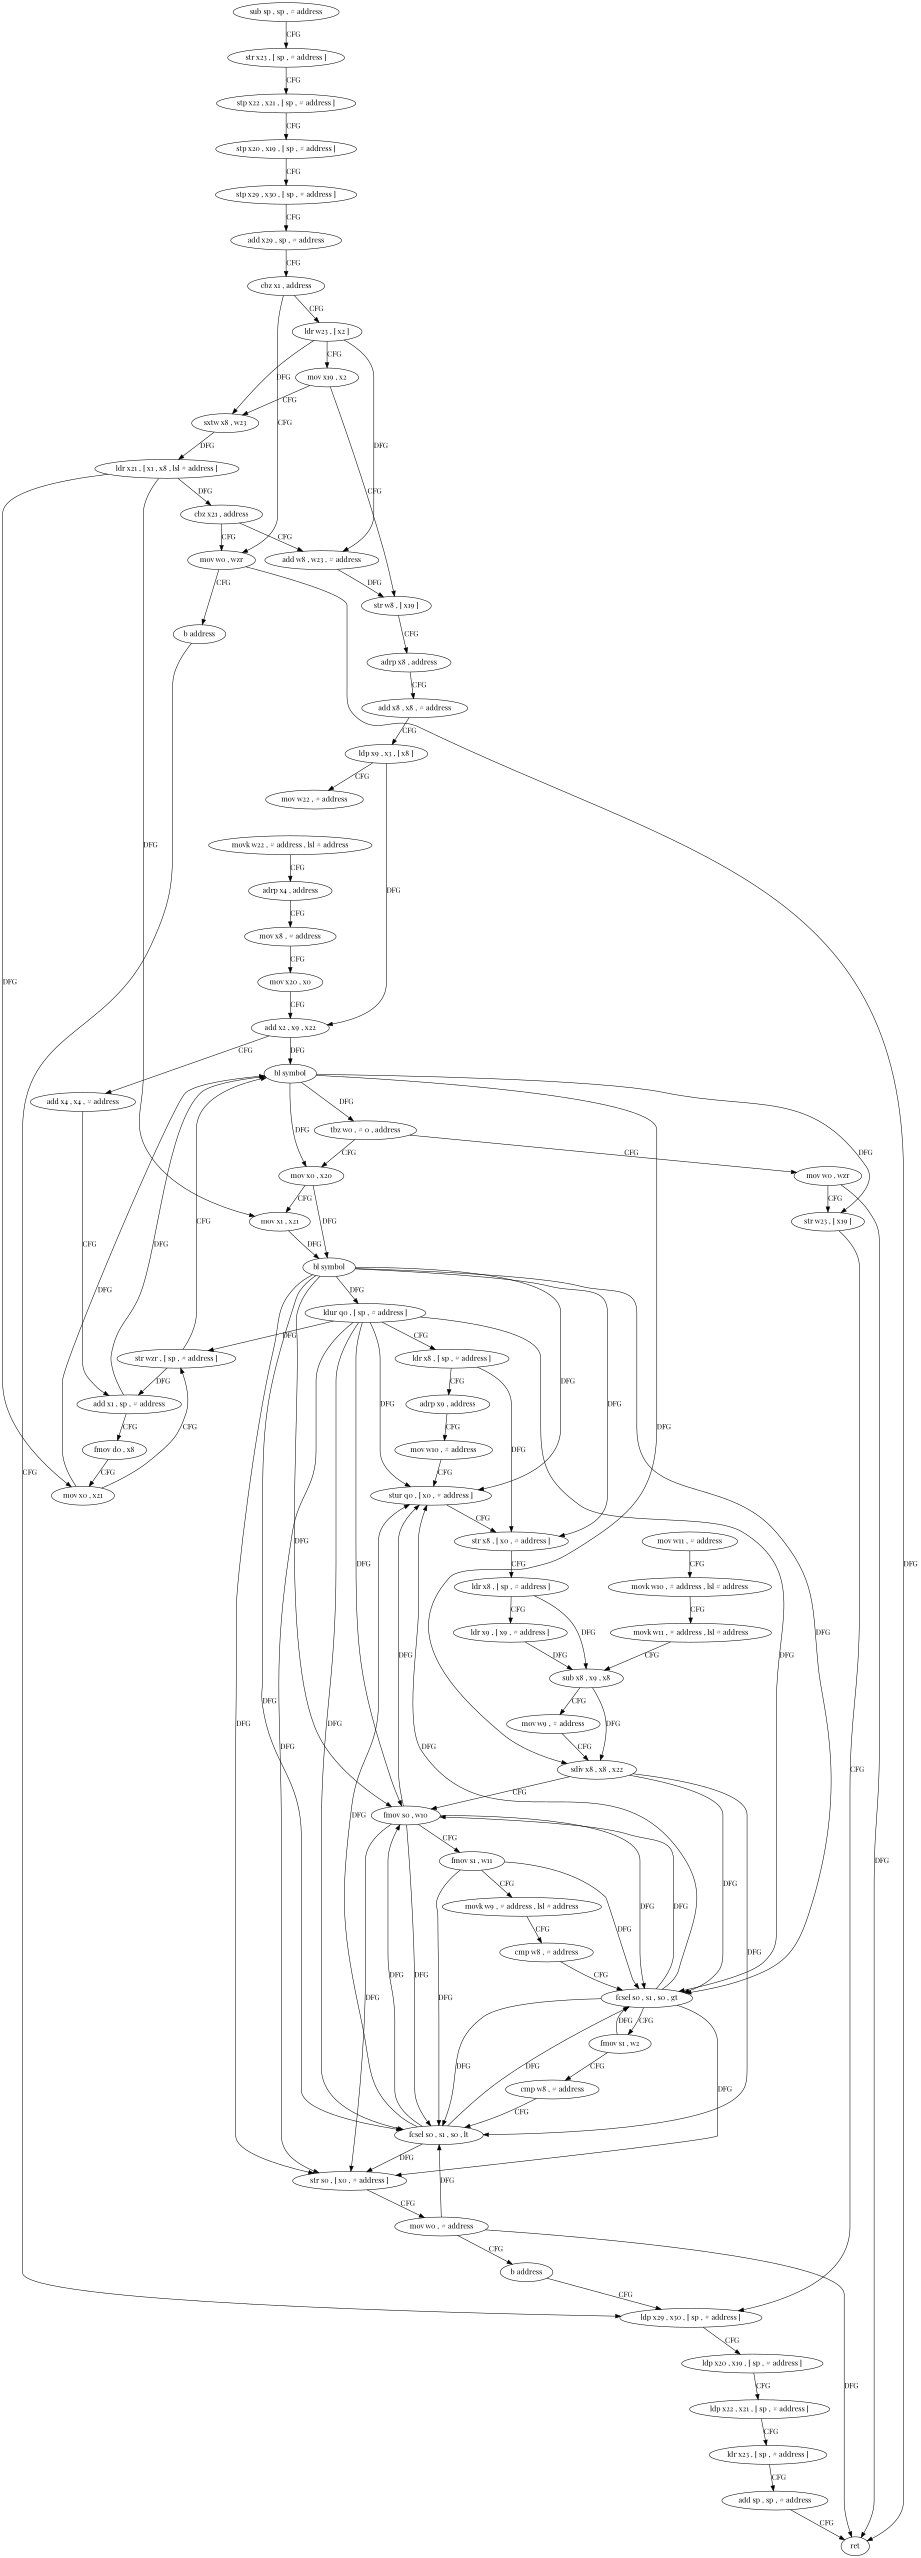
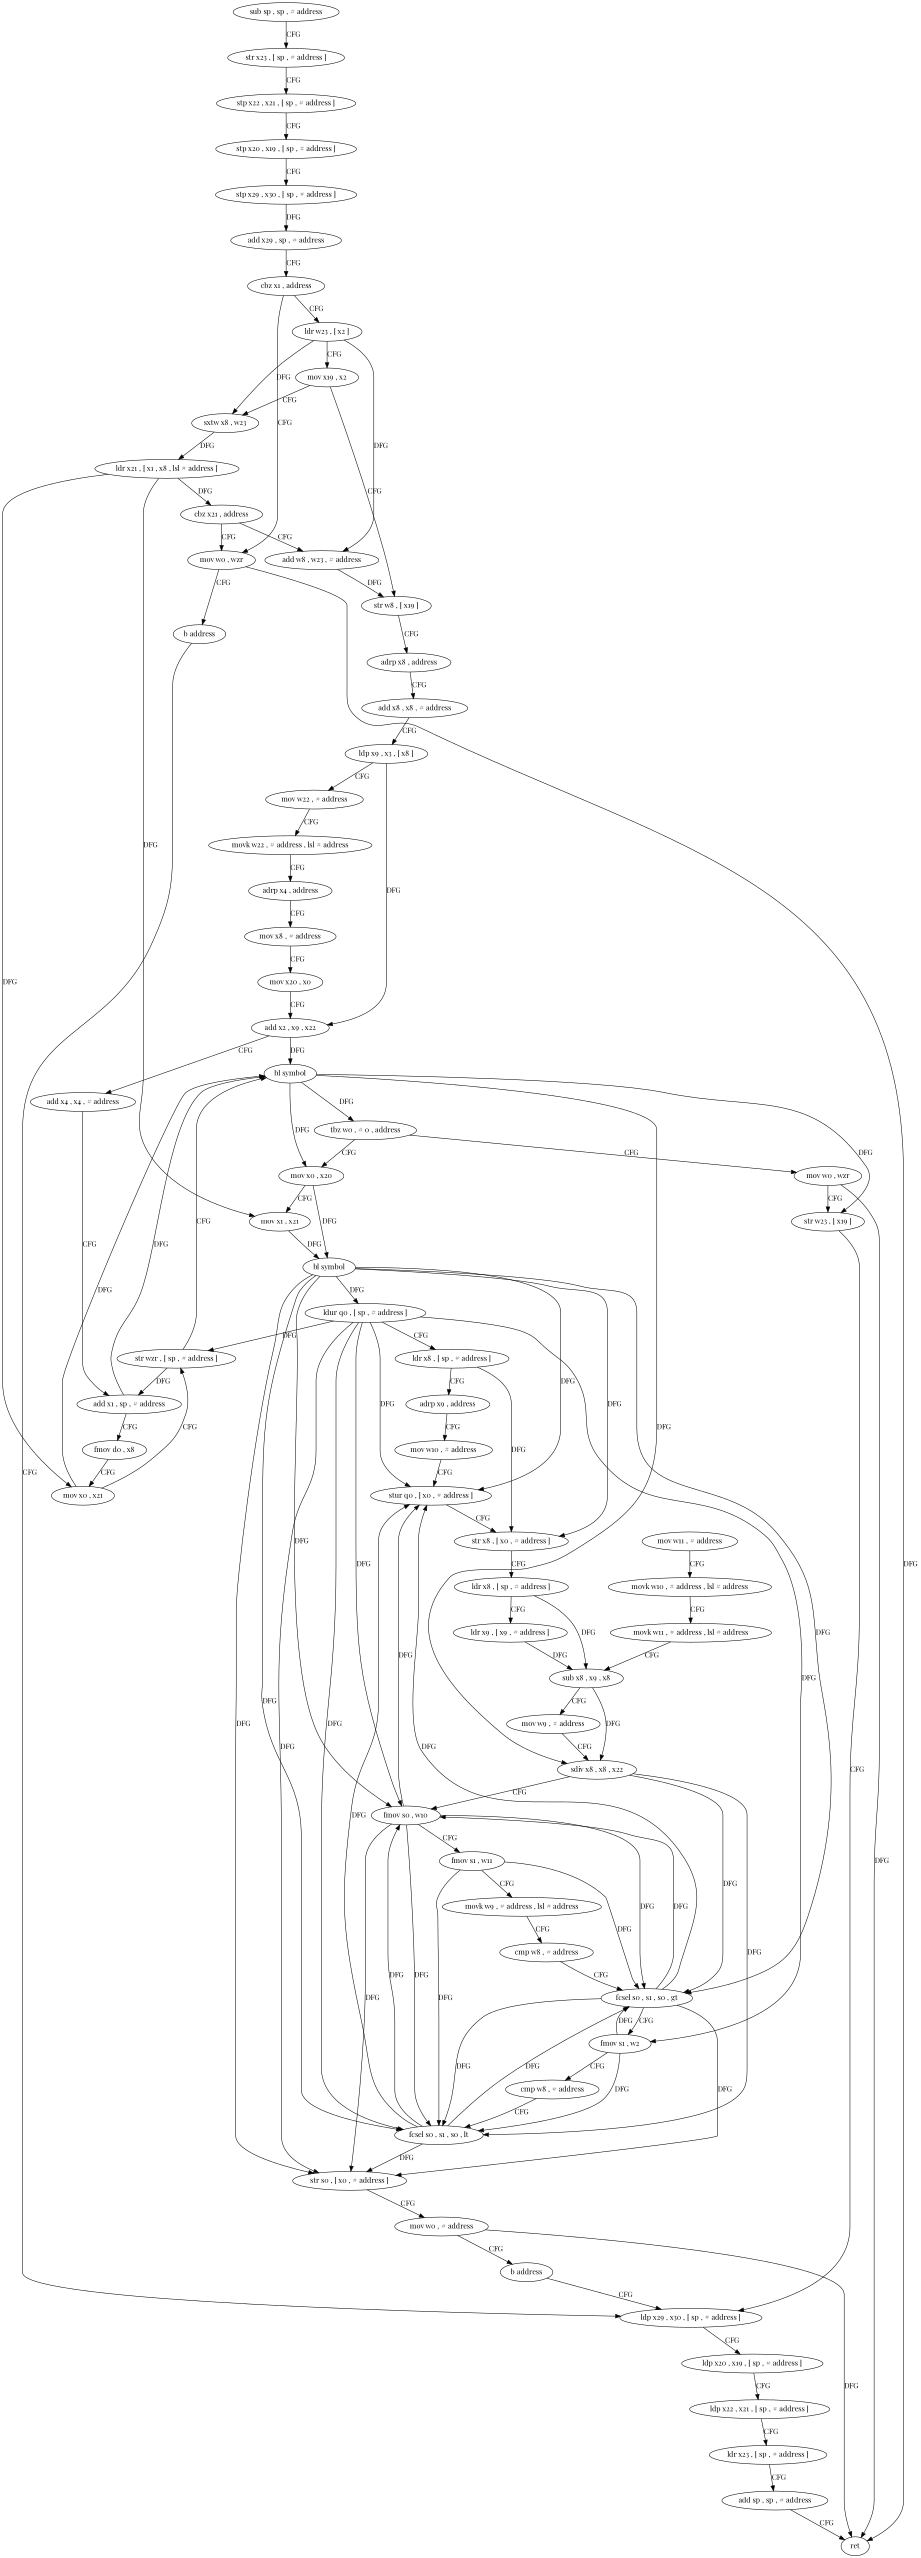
edge "stp x29 , x30 , [ sp , # address ]" -> "add x29 , sp , # address": label "CFG" -> "DFG"
edge "mov w22 , # address" -> "movk w22 , # address , lsl # address": added, label "CFG"
edge "ldur q0 , [ sp , # address ]" -> "fcsel s0 , s1 , s0 , gt": now "ldur q0 , [ sp , # address ]" -> "fmov s1 , w2"
edge "mov w0 , # address" -> "fcsel s0 , s1 , s0 , lt": now "fmov s1 , w2" -> "fcsel s0 , s1 , s0 , lt"
